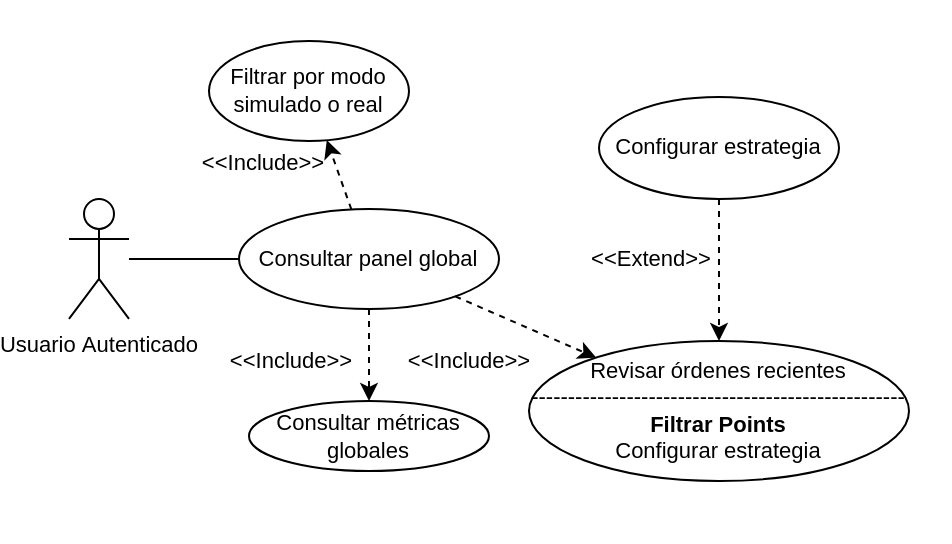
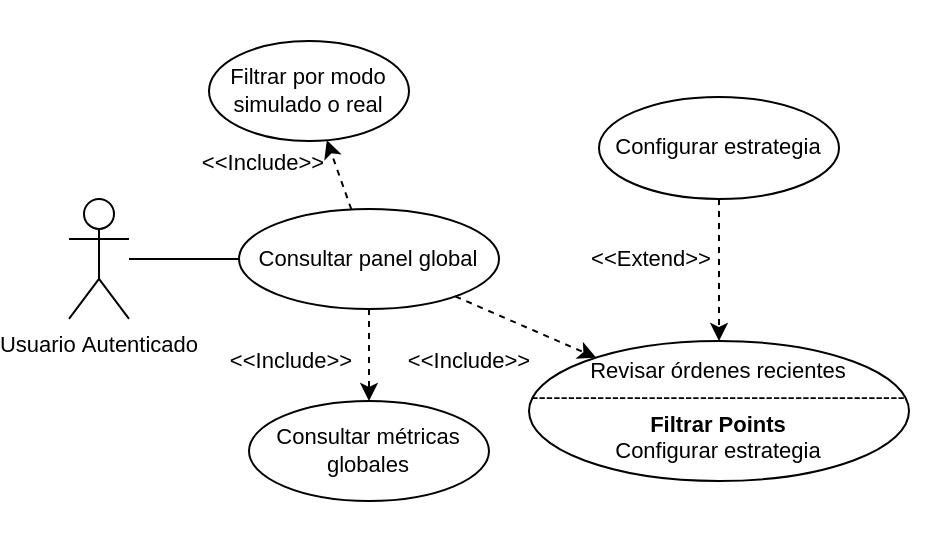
node "Consultar métricas globales": size 240x70 -> 240x100
